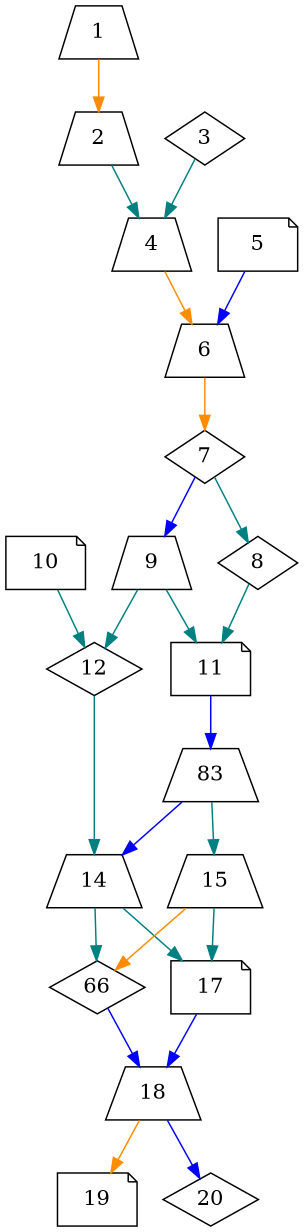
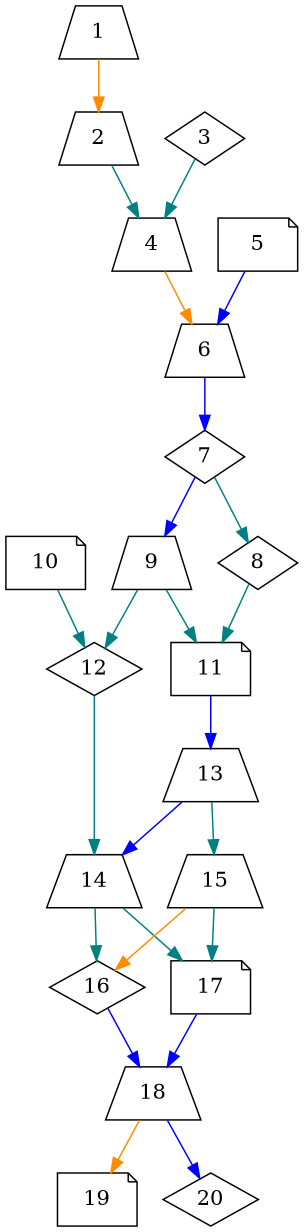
edge "6" -> "7": color darkorange -> blue
node "83": label "83" -> "13"
node "66": label "66" -> "16"
